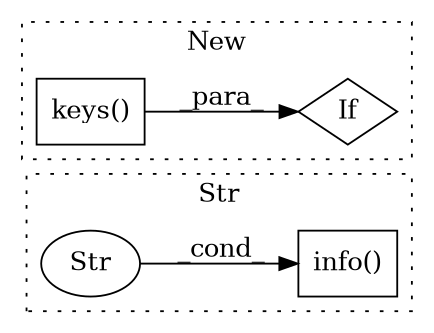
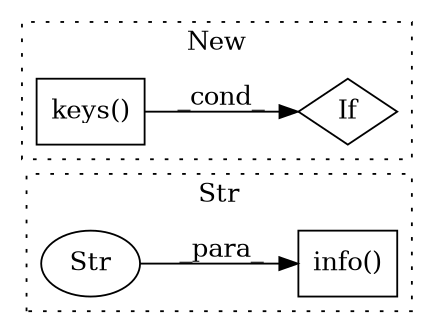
edge "keys()" -> "If": label "_para_" -> "_cond_"
edge "Str" -> "info()": label "_cond_" -> "_para_"
